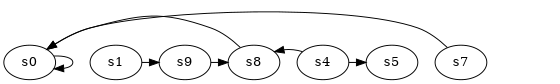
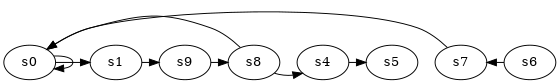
edge "s4" -> "s8": reversed
edge "s0" -> "s1": added
node "s6": added
